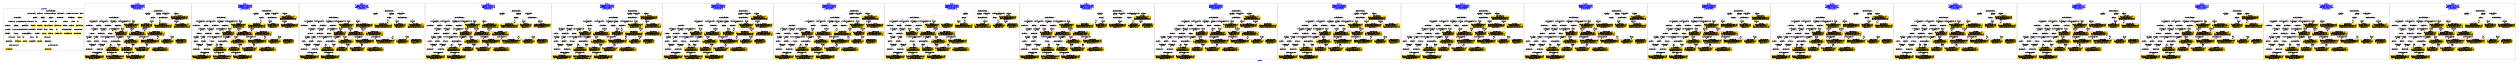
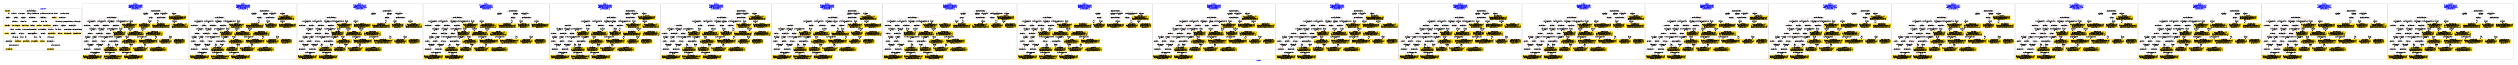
edge "E35_Title1" -> "Object Title": reversed
node "Artist Date": label "Artist Date" -> "Artist Nationality"
node "Artist Appellation": fillcolor lightgray -> gold
